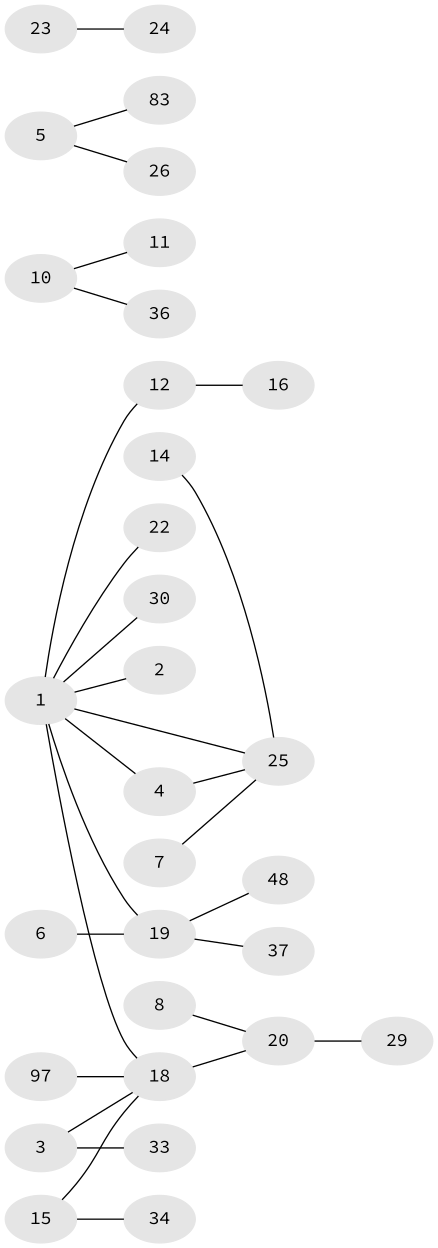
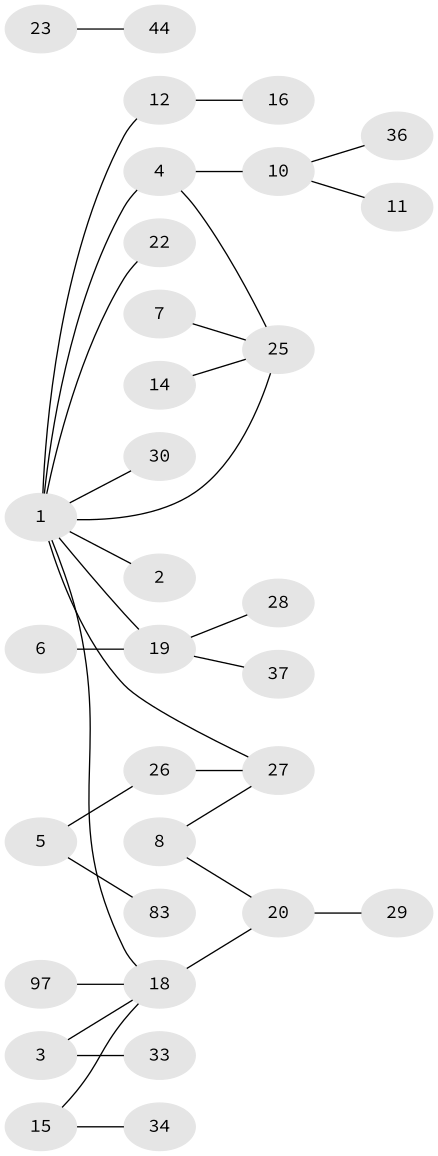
node "24": label "24" -> "44"
edge "4" -- "10": added
node "27": added
node "48": label "48" -> "28"
